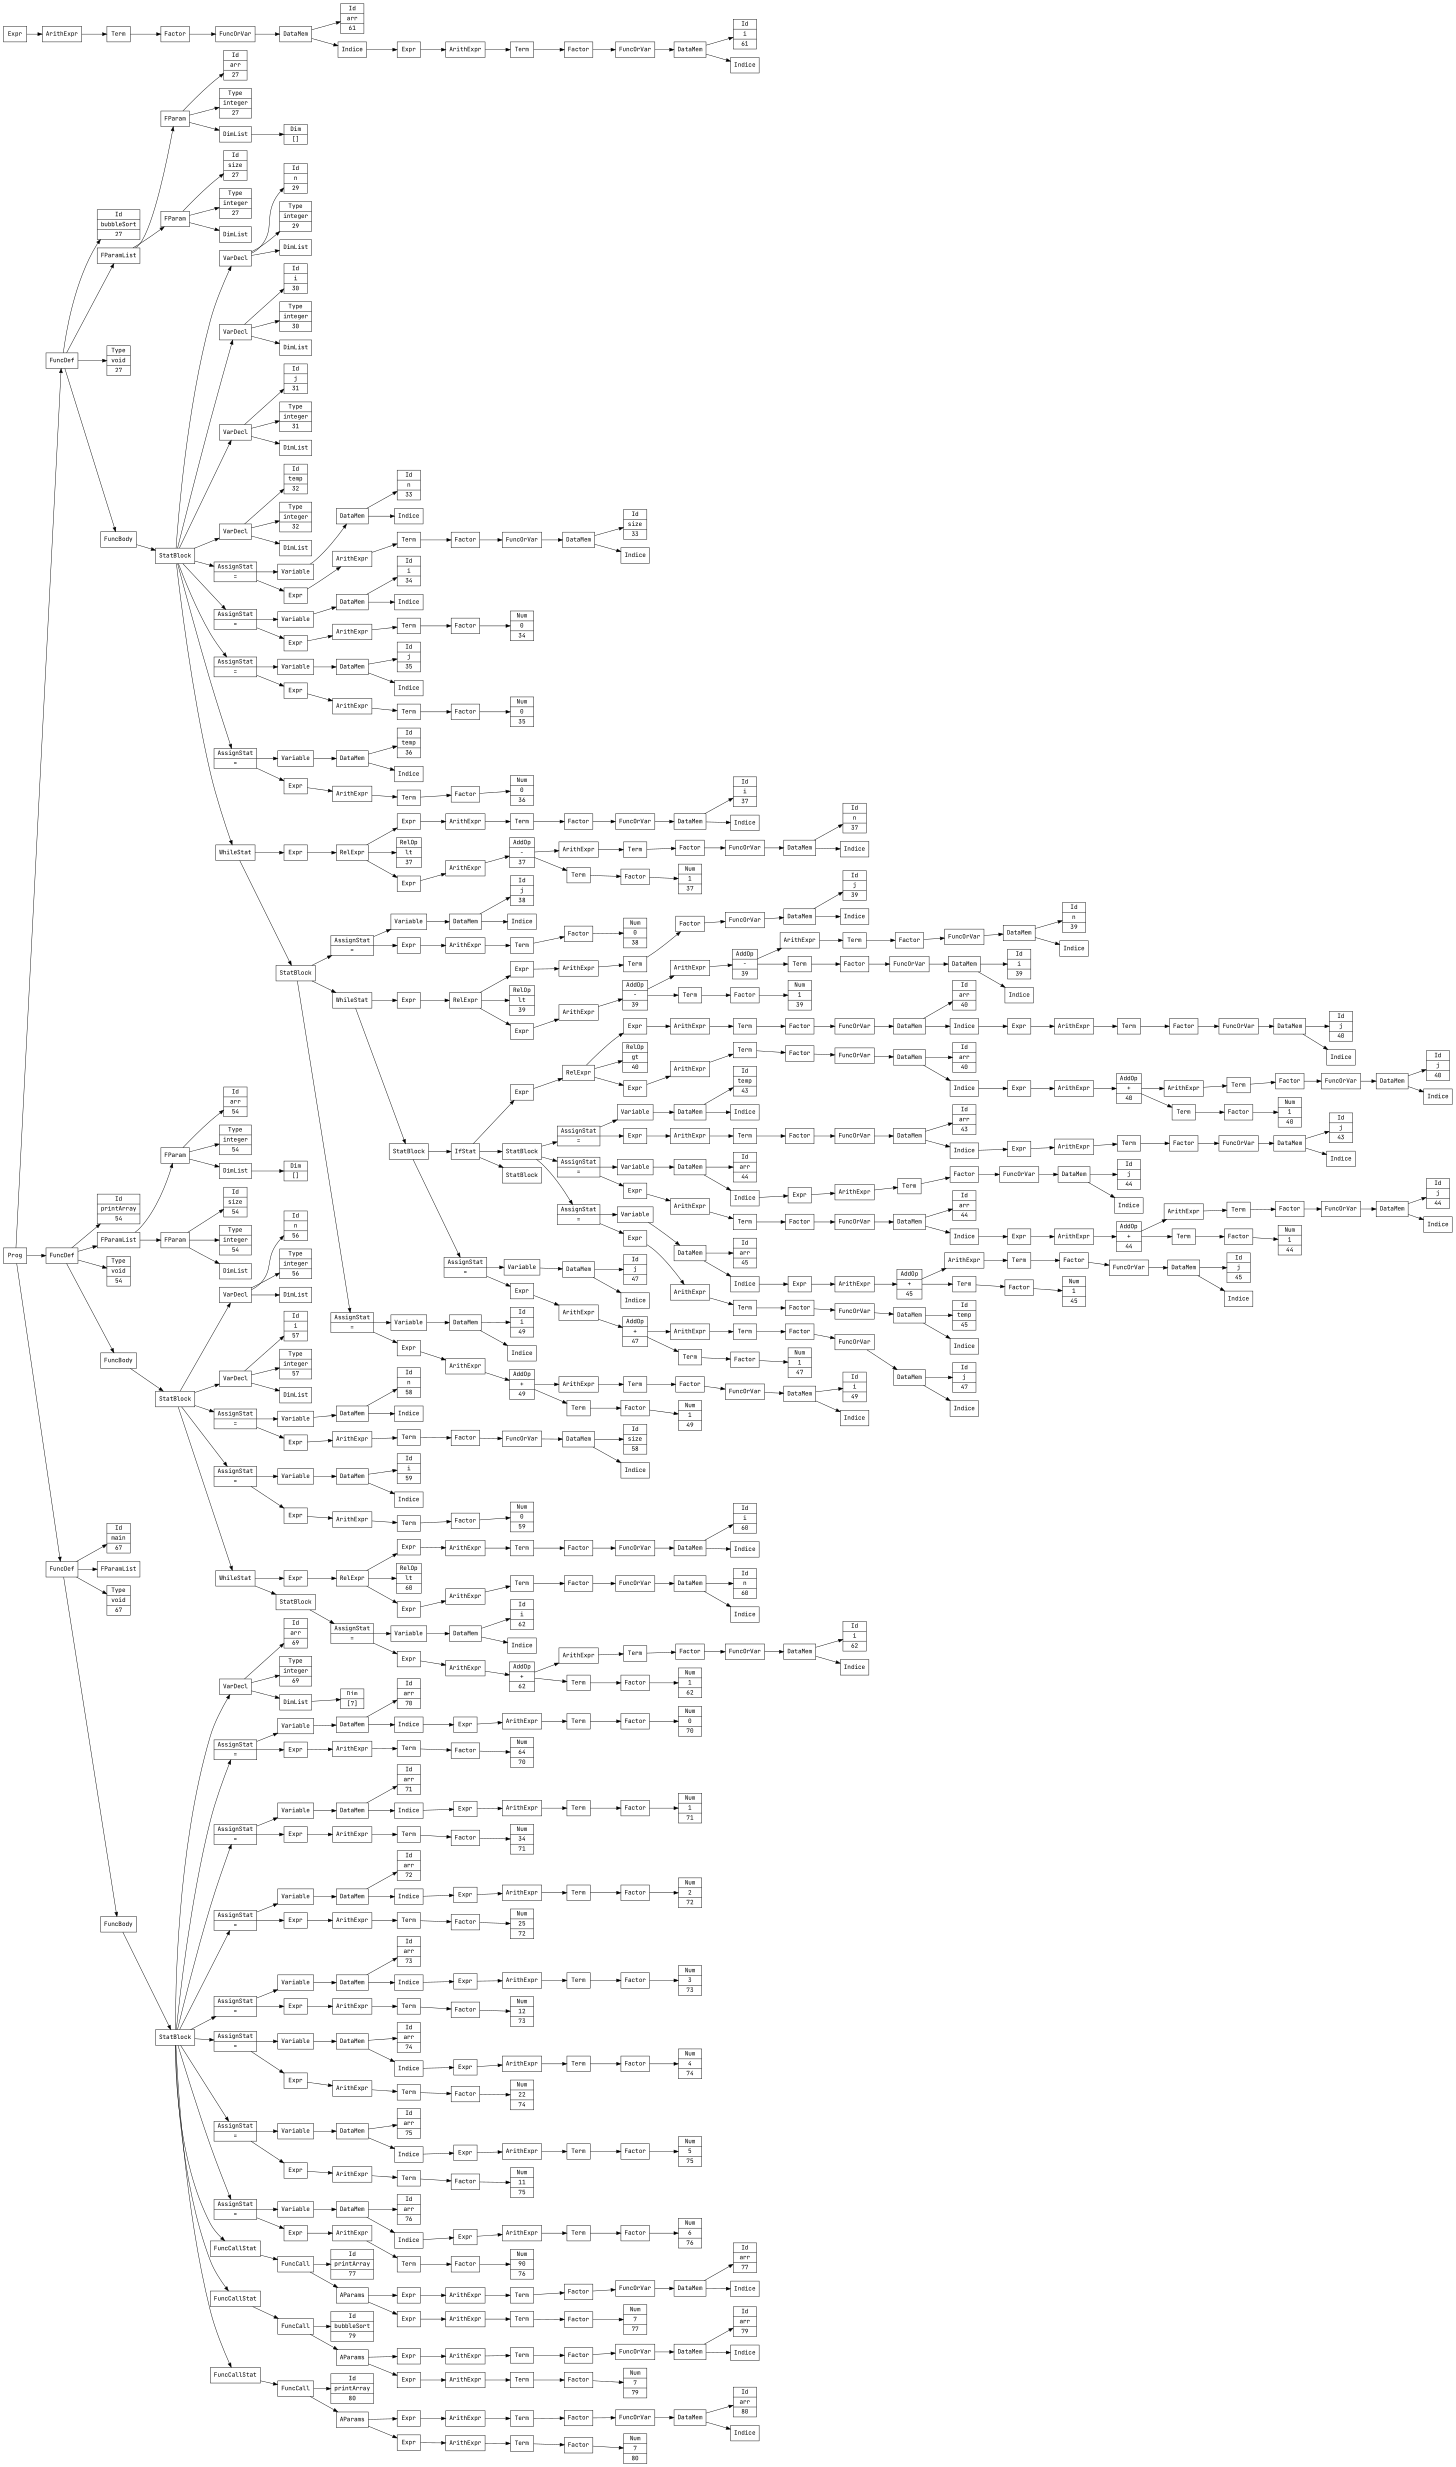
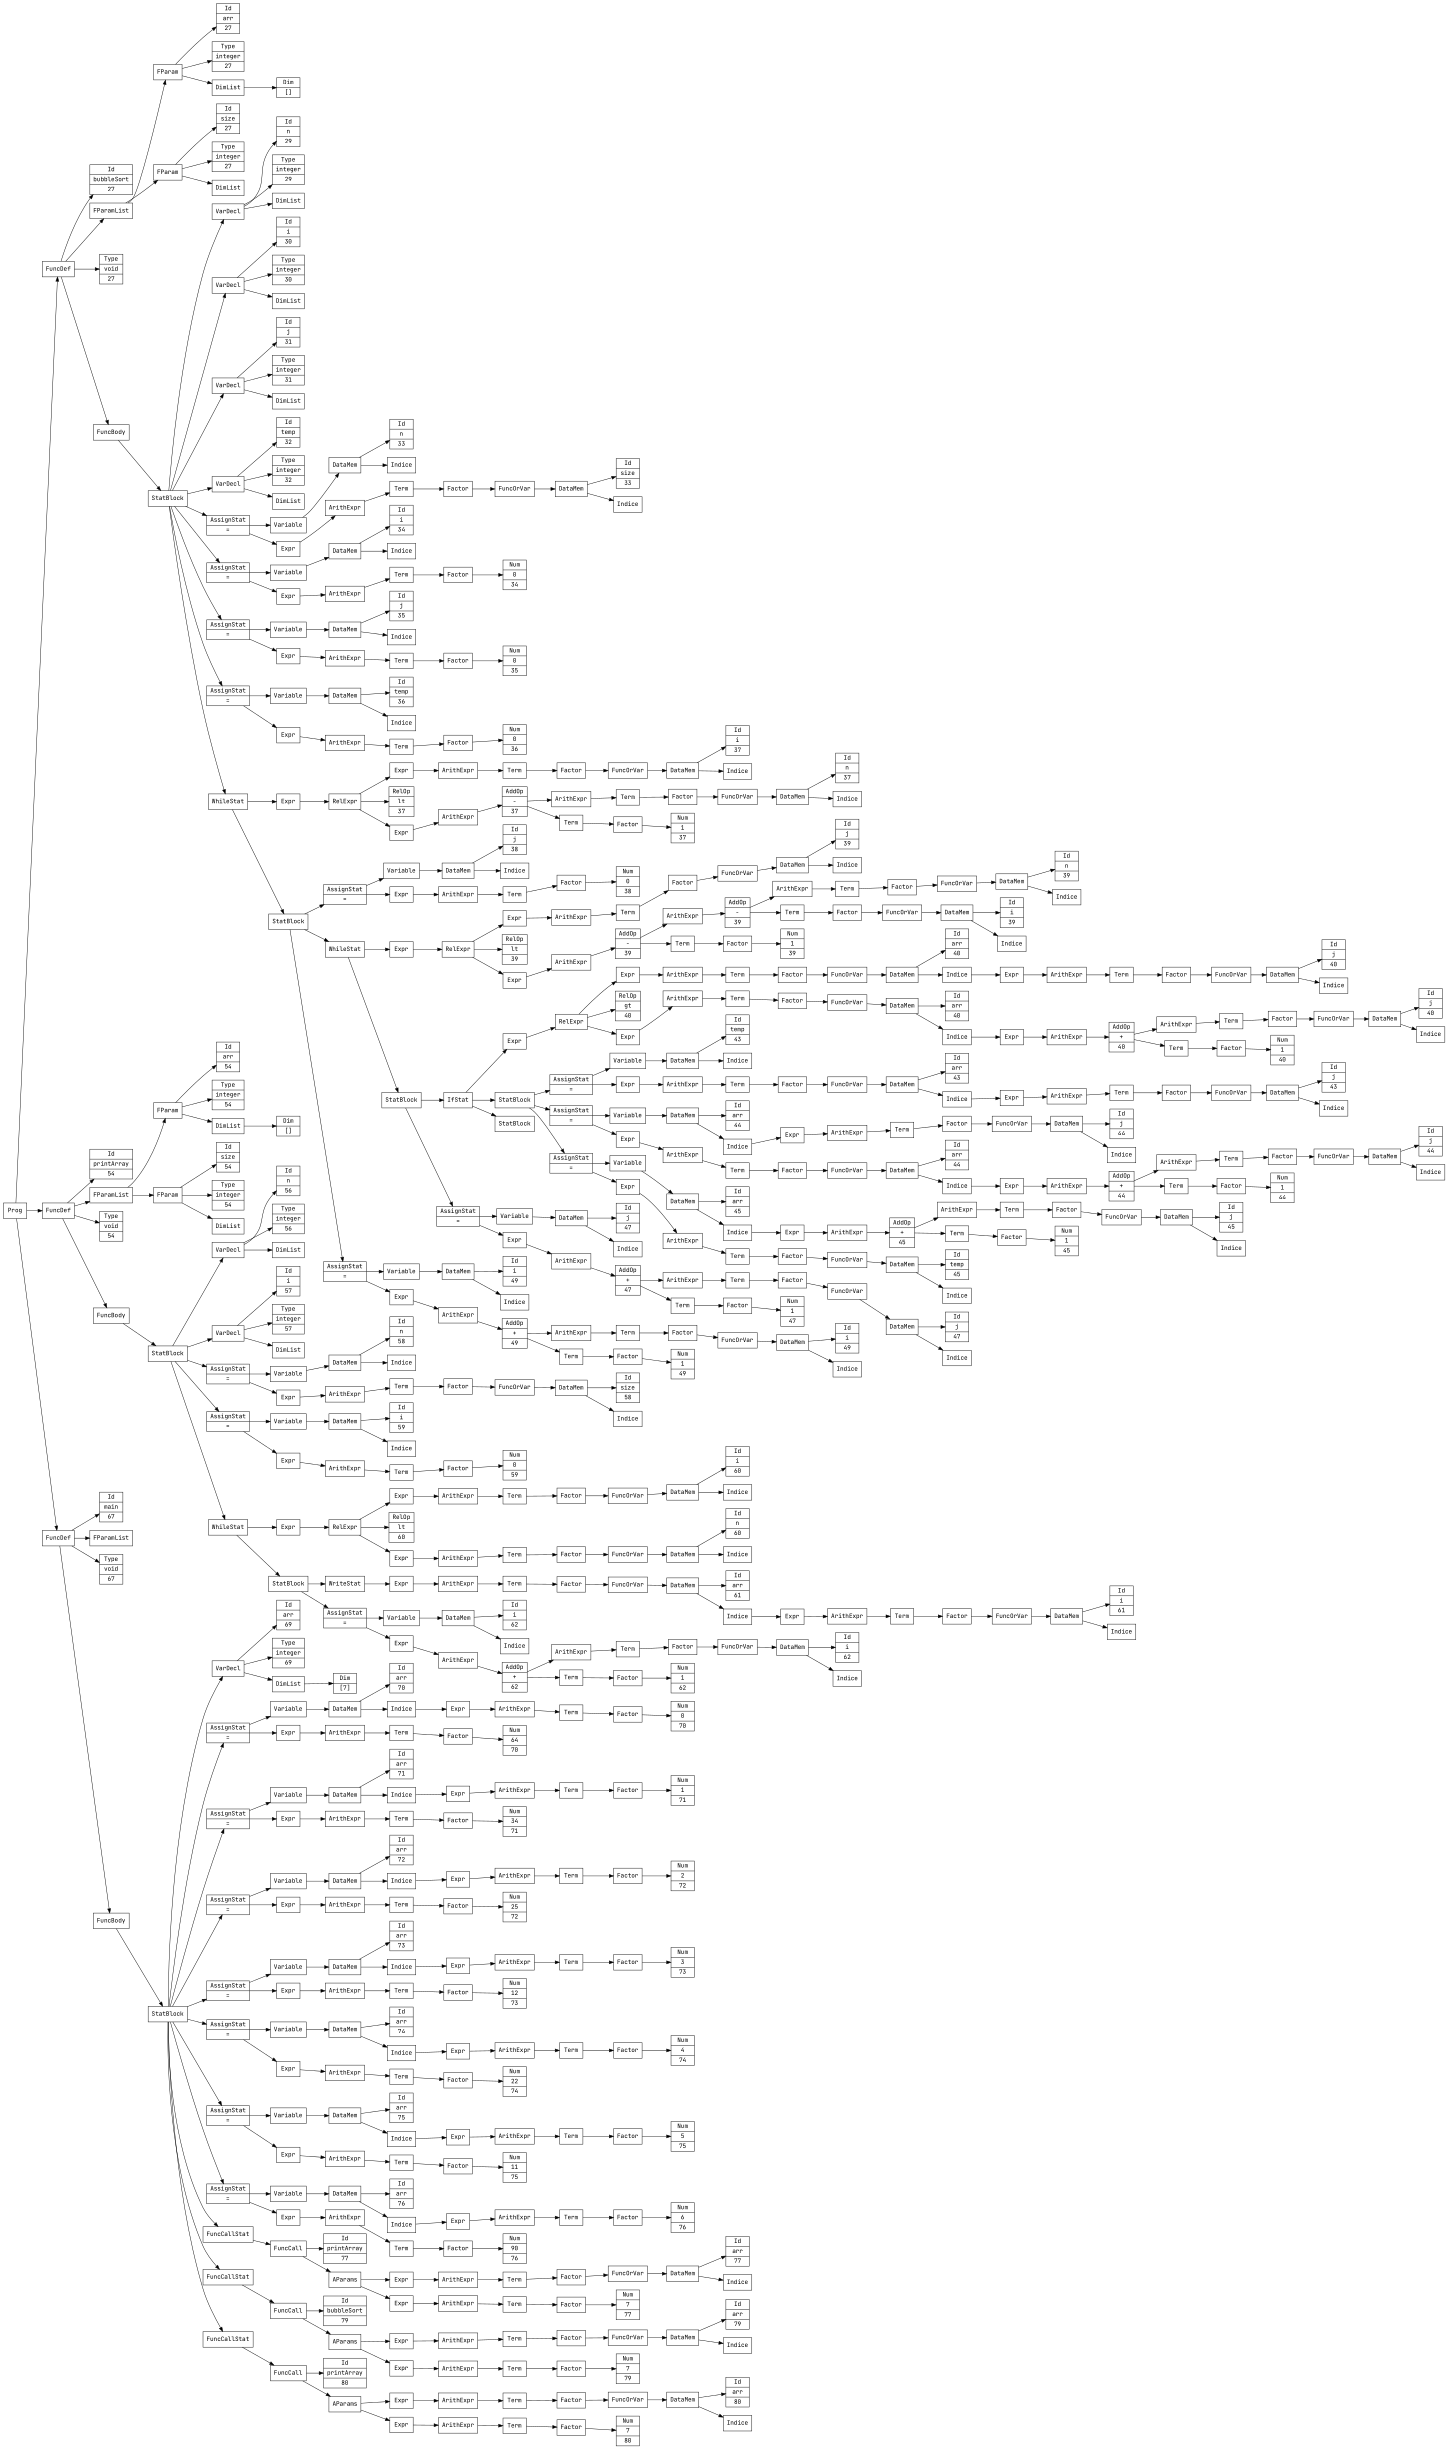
node "WriteStat": added
